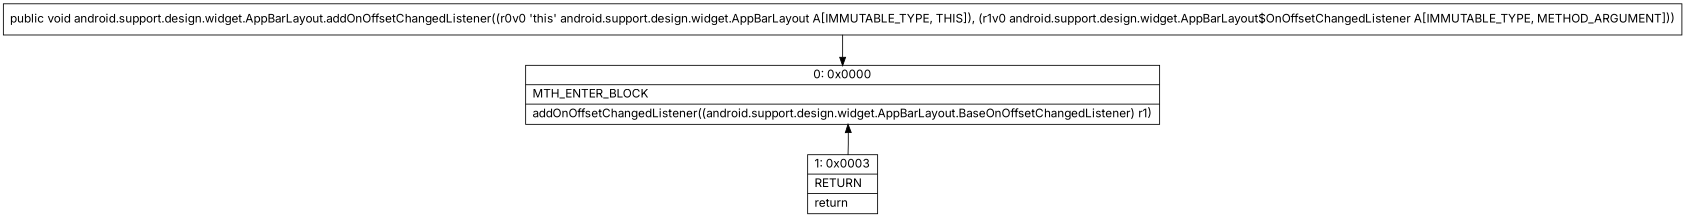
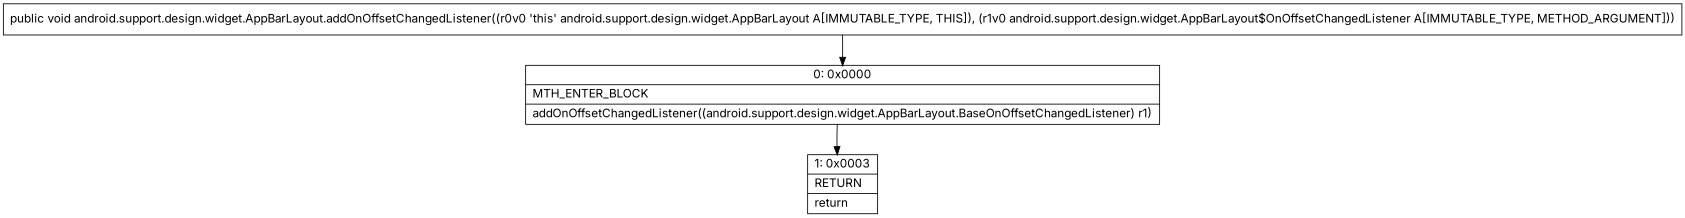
edge "1: 0x0003" -> "0: 0x0000": reversed
